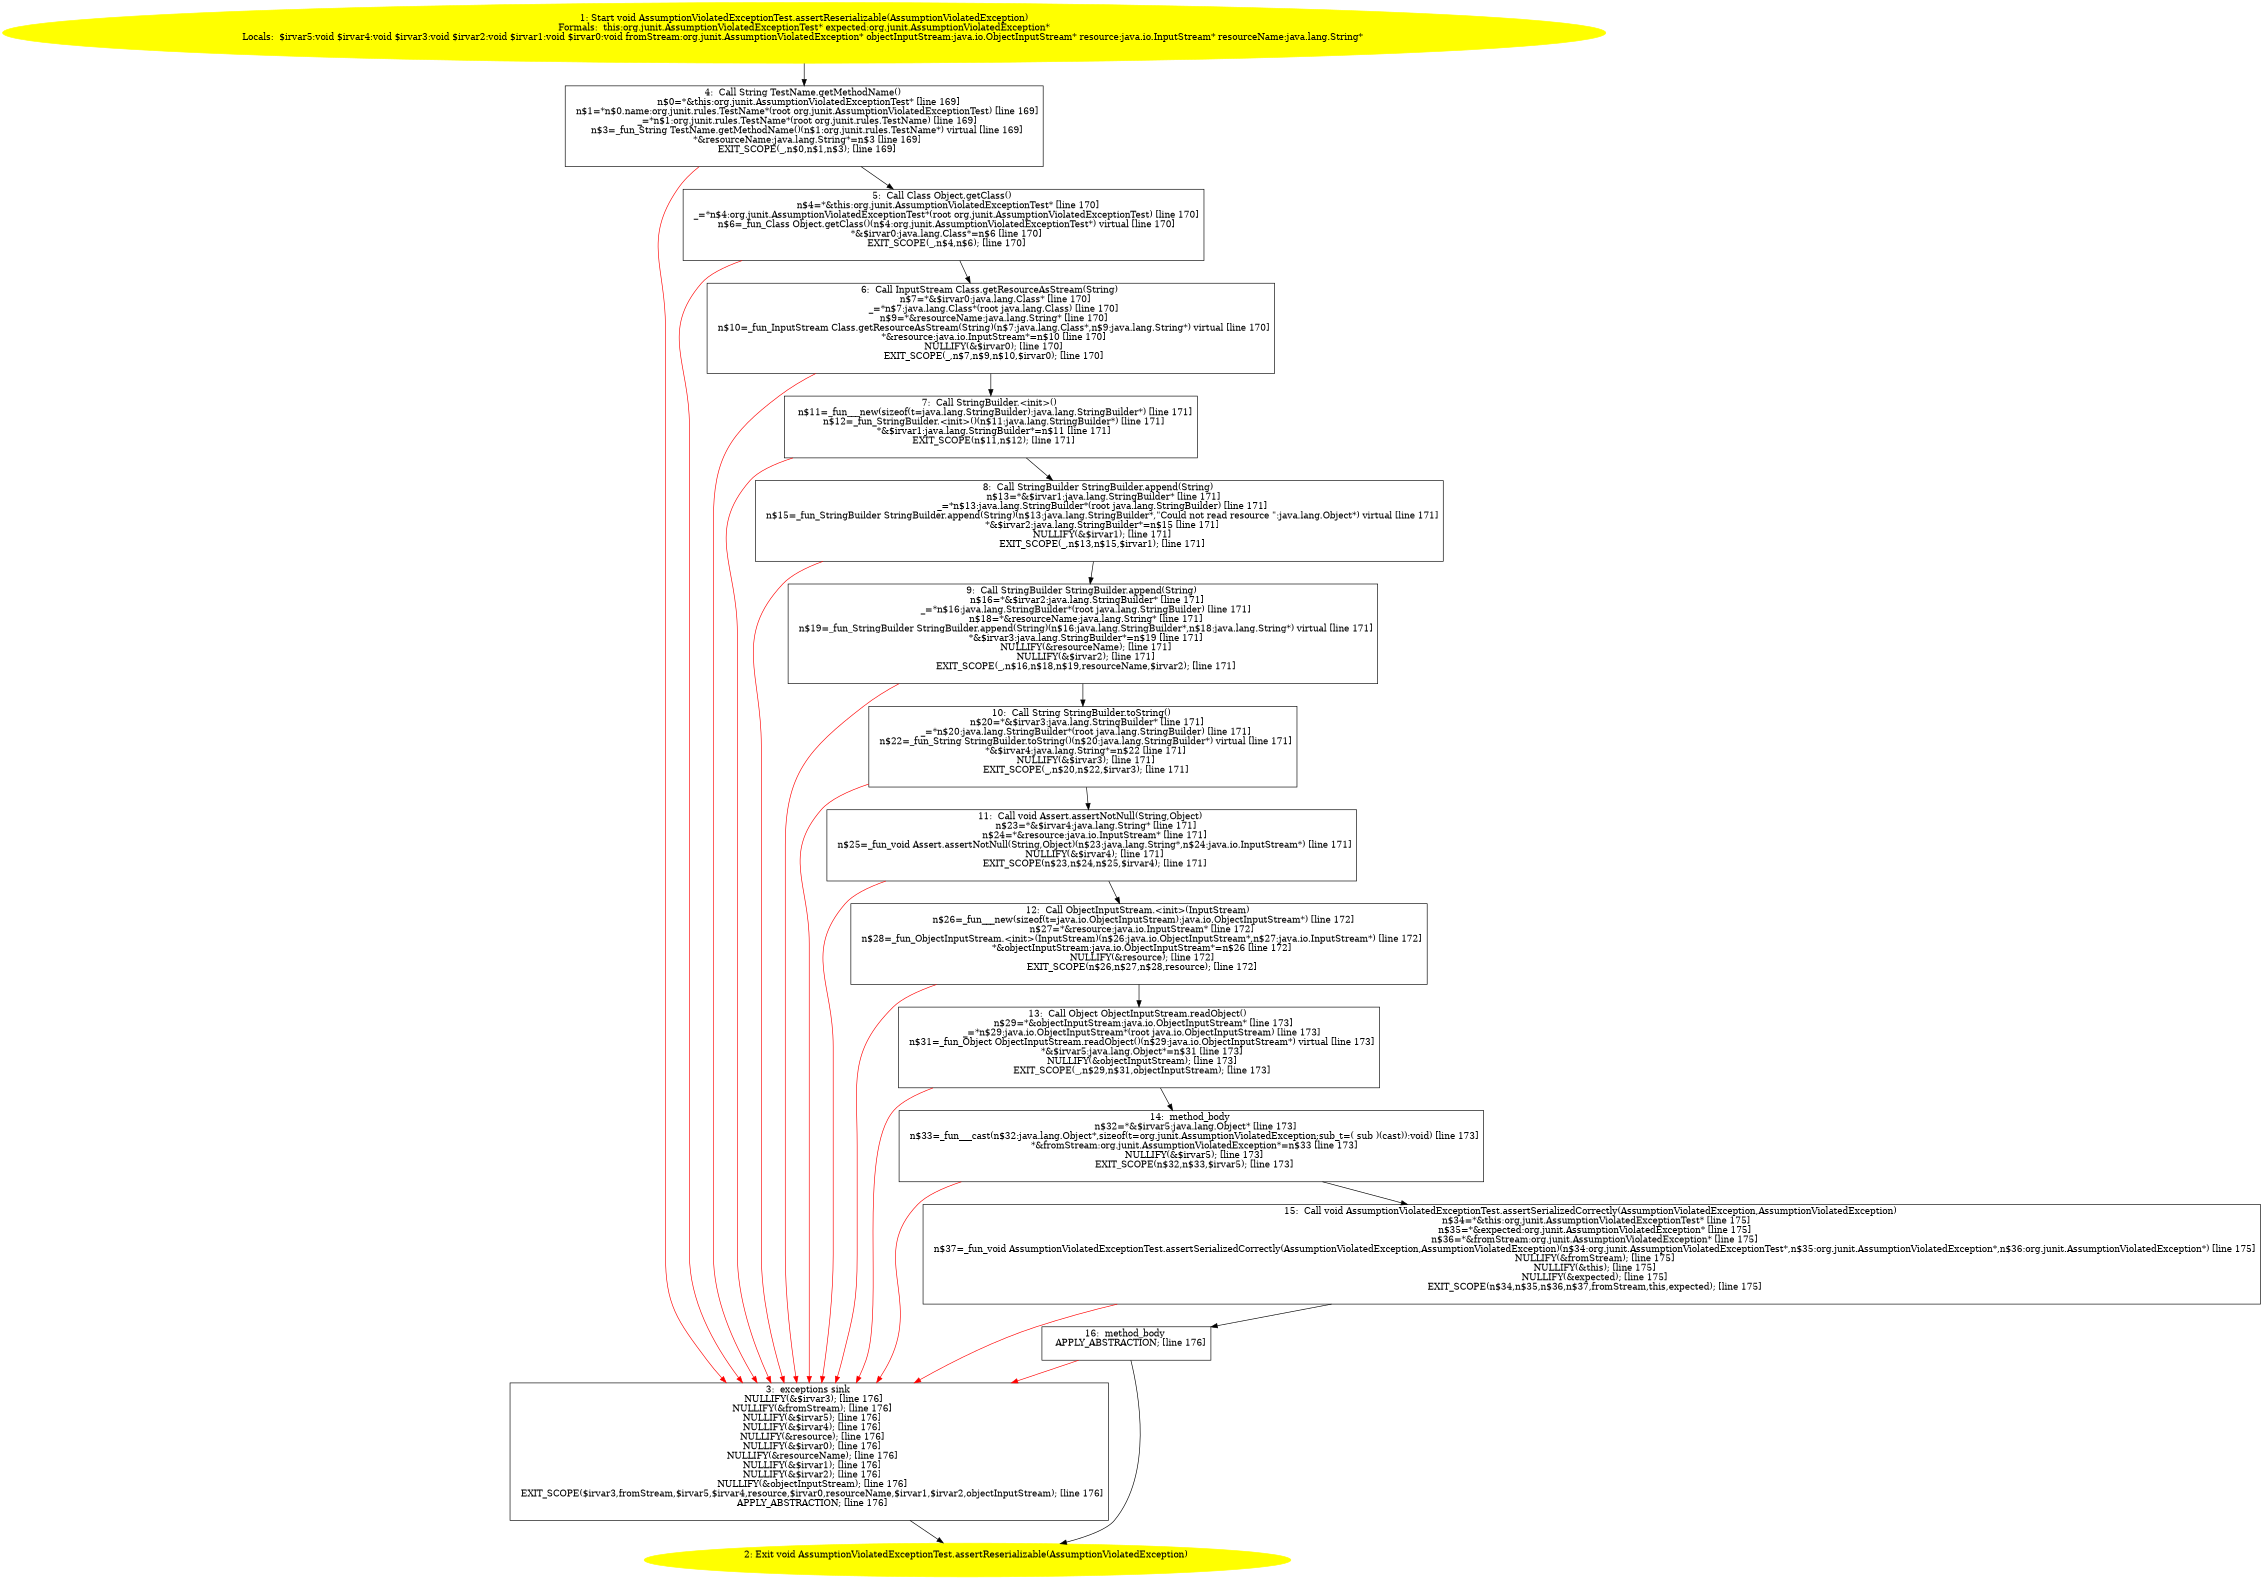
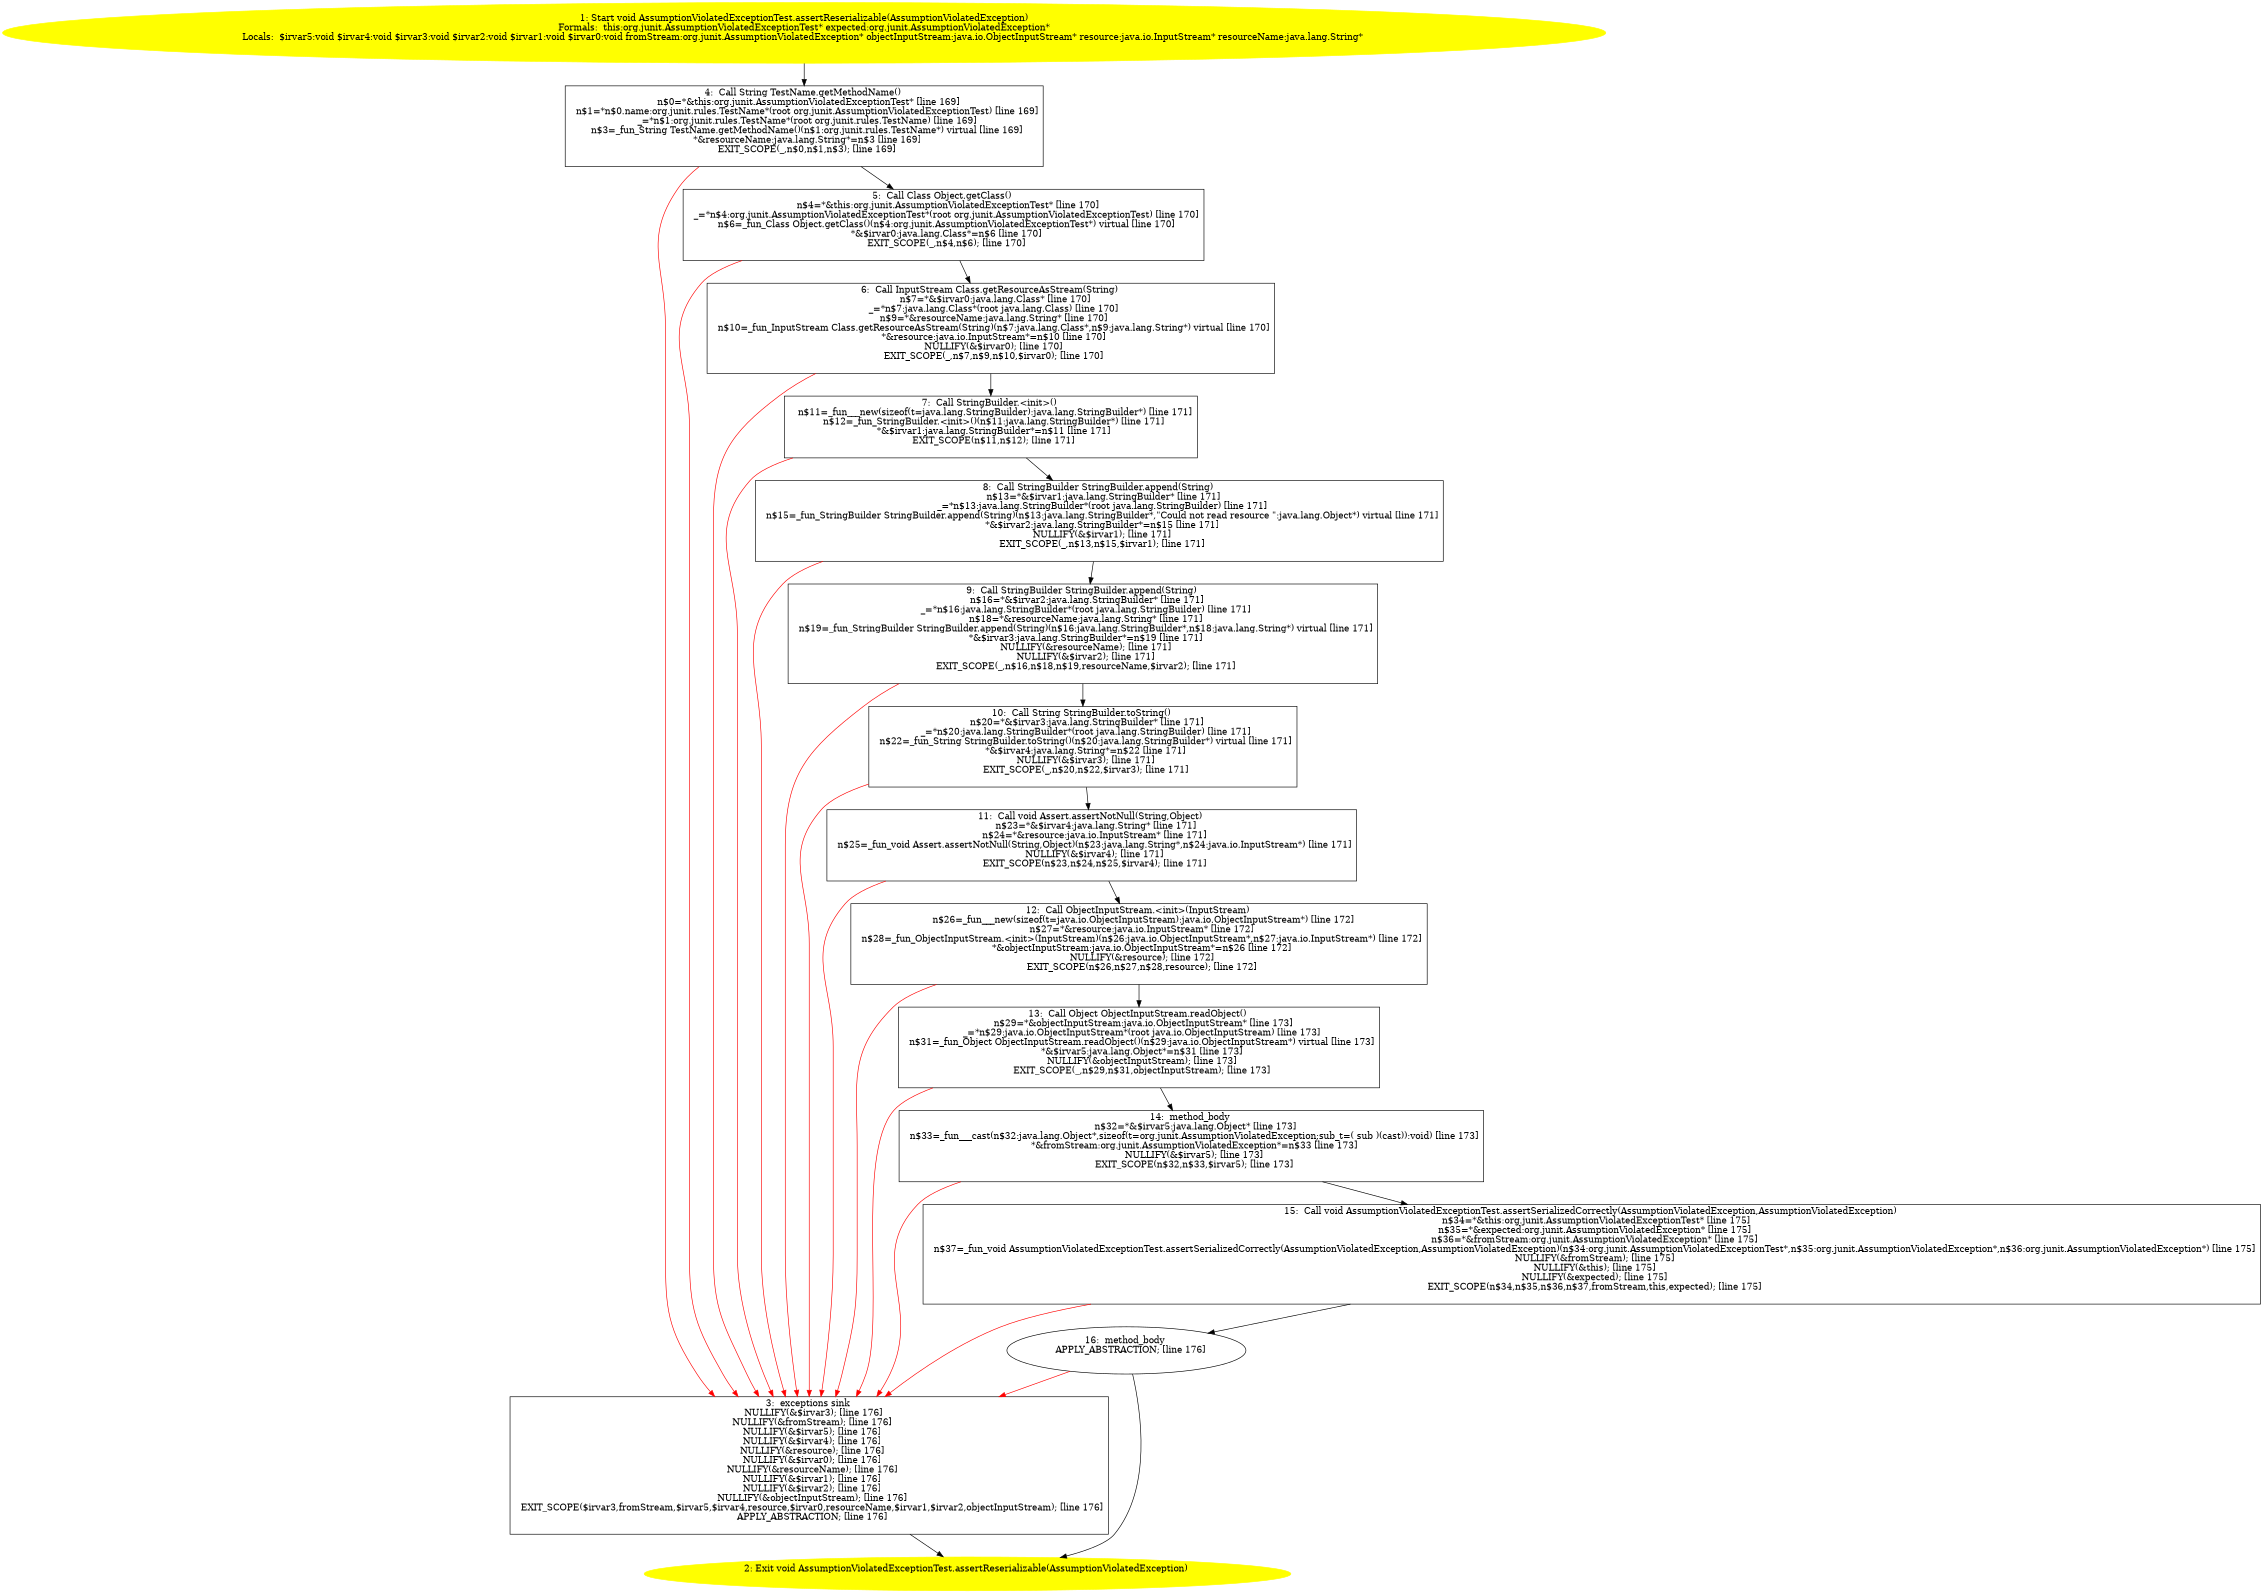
node "16:  method_body APPLY_ABSTRACTION; [line 176]": shape box -> ellipse
